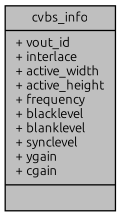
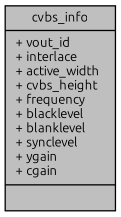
node "cvbs_info": text "+ active_height" -> "+ cvbs_height"
